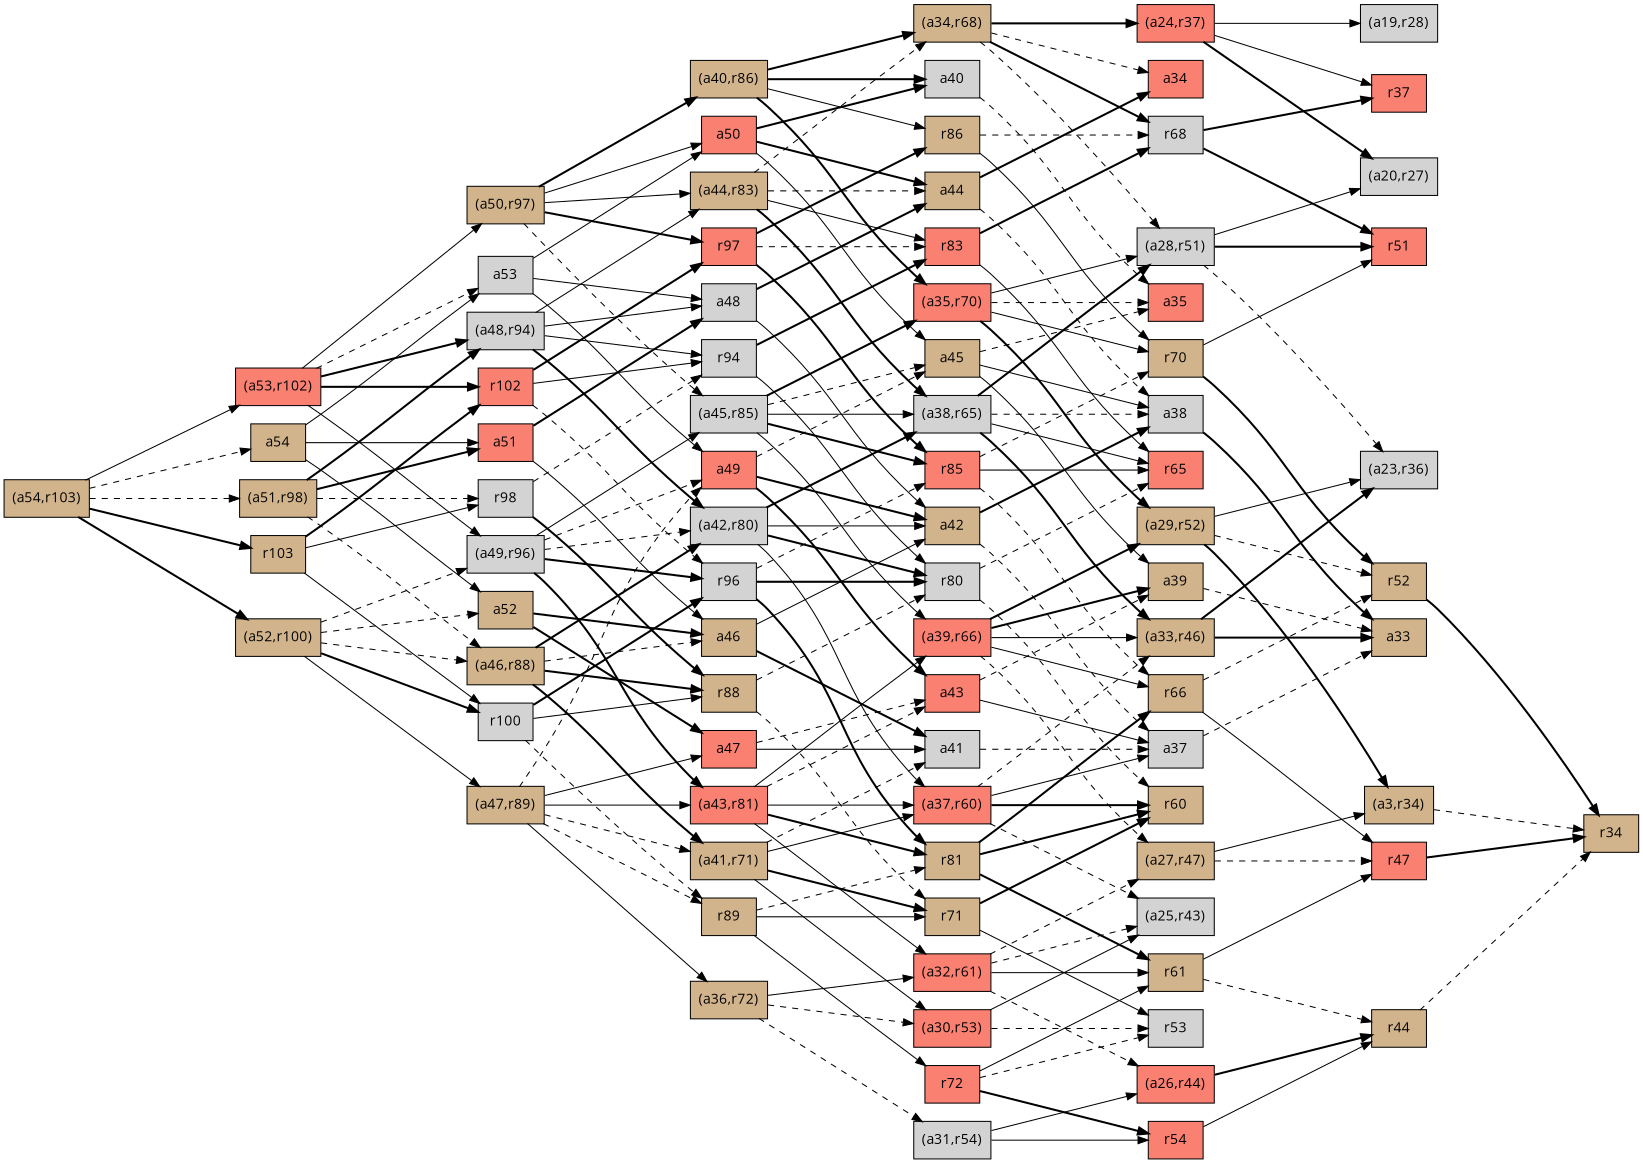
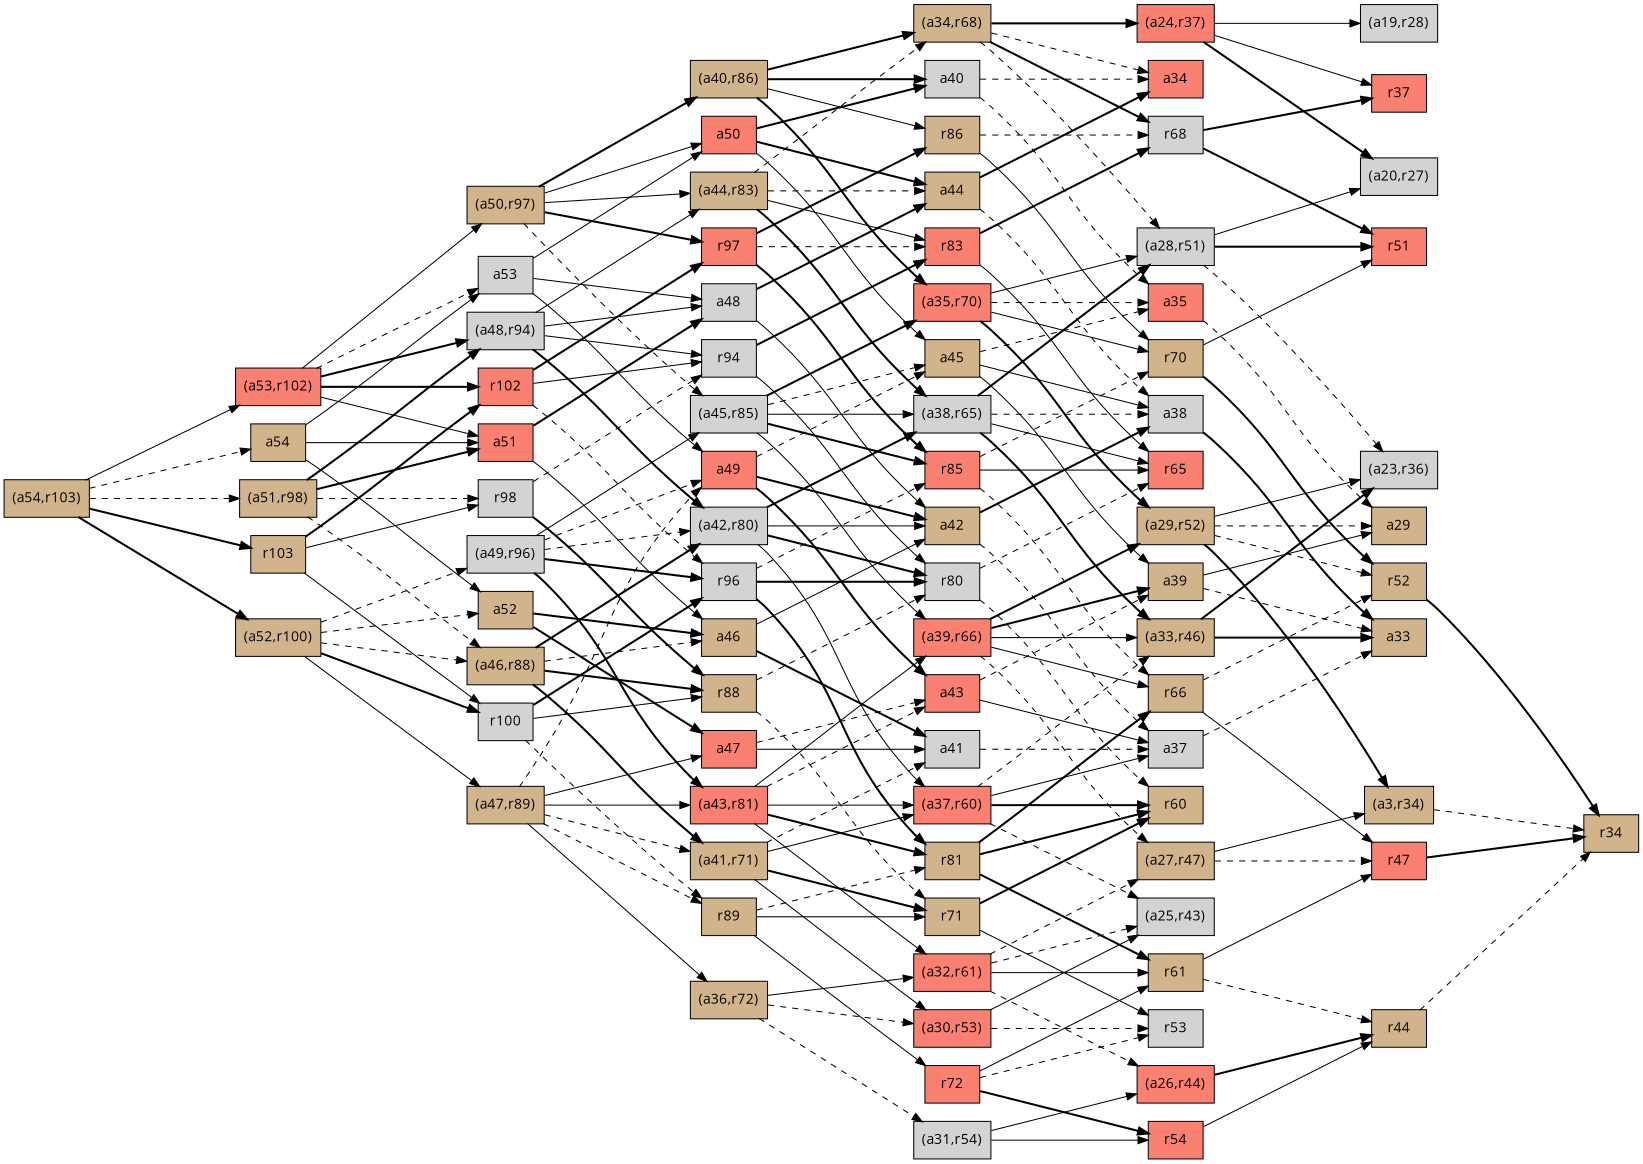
edge "a40" -> "a34": added
edge "(a53,r102)" -> "(a49,r96)": now "(a53,r102)" -> "a51"
node "a29": added
